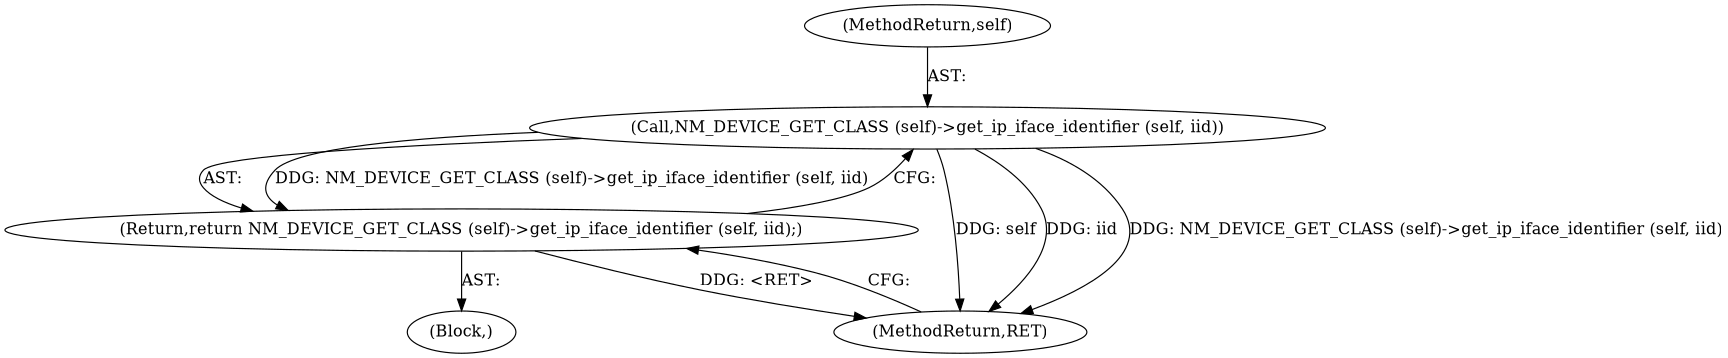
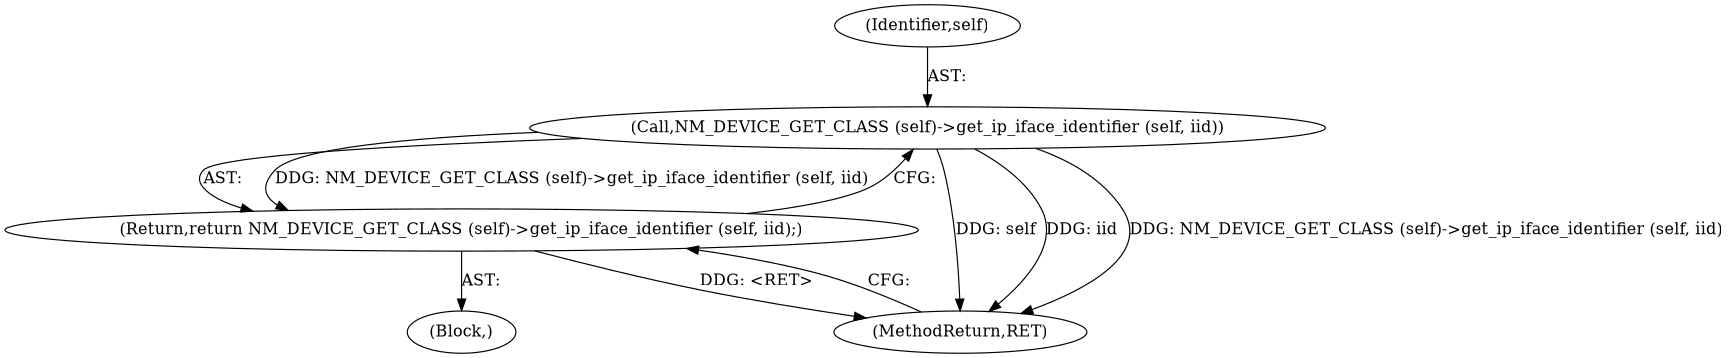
node "(MethodReturn,self)": label "(MethodReturn,self)" -> "(Identifier,self)"
